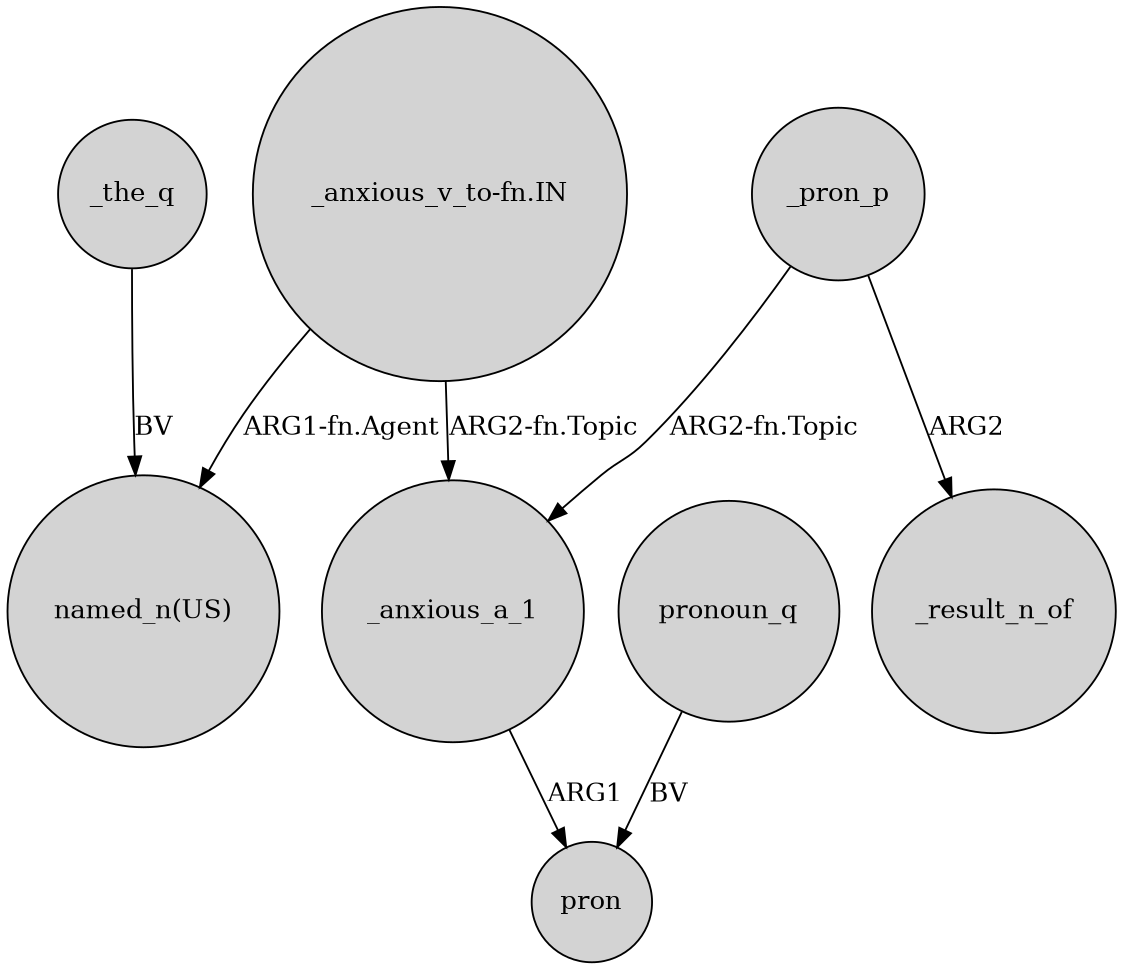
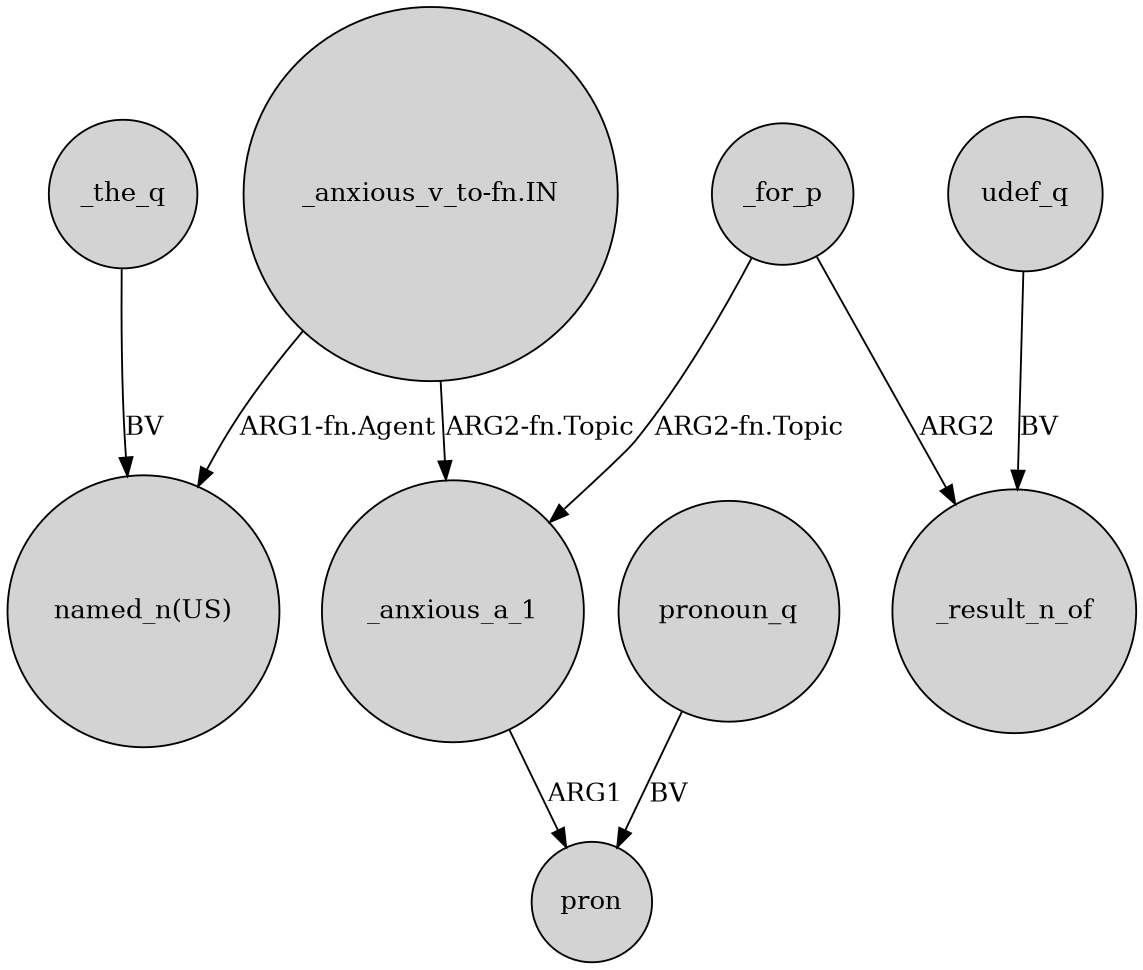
node "_pron_p": label "_pron_p" -> "_for_p"
node "udef_q": added
